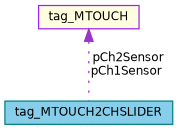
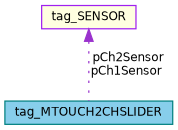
node "tag_MTOUCH": label "tag_MTOUCH" -> "tag_SENSOR"
